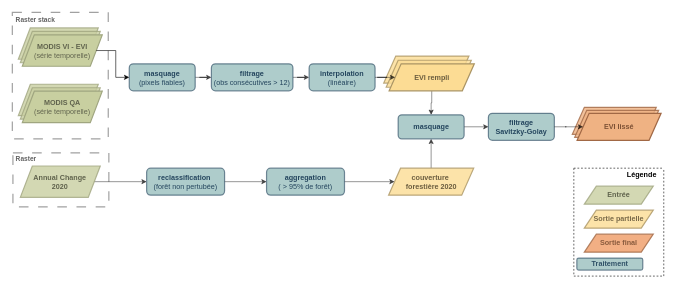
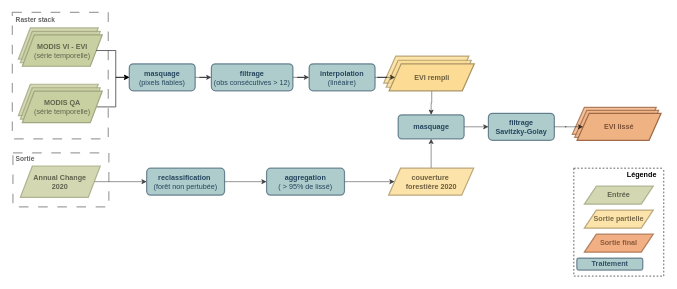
edge "MODIS QA (série temporelle)" -> "masquage (pixels fiables)": added
node "Raster": label "Raster" -> "Sortie"
node "aggregation ( > 95% de forêt)": label "aggregation ( > 95% de forêt)" -> "aggregation ( > 95% de lissé)"
